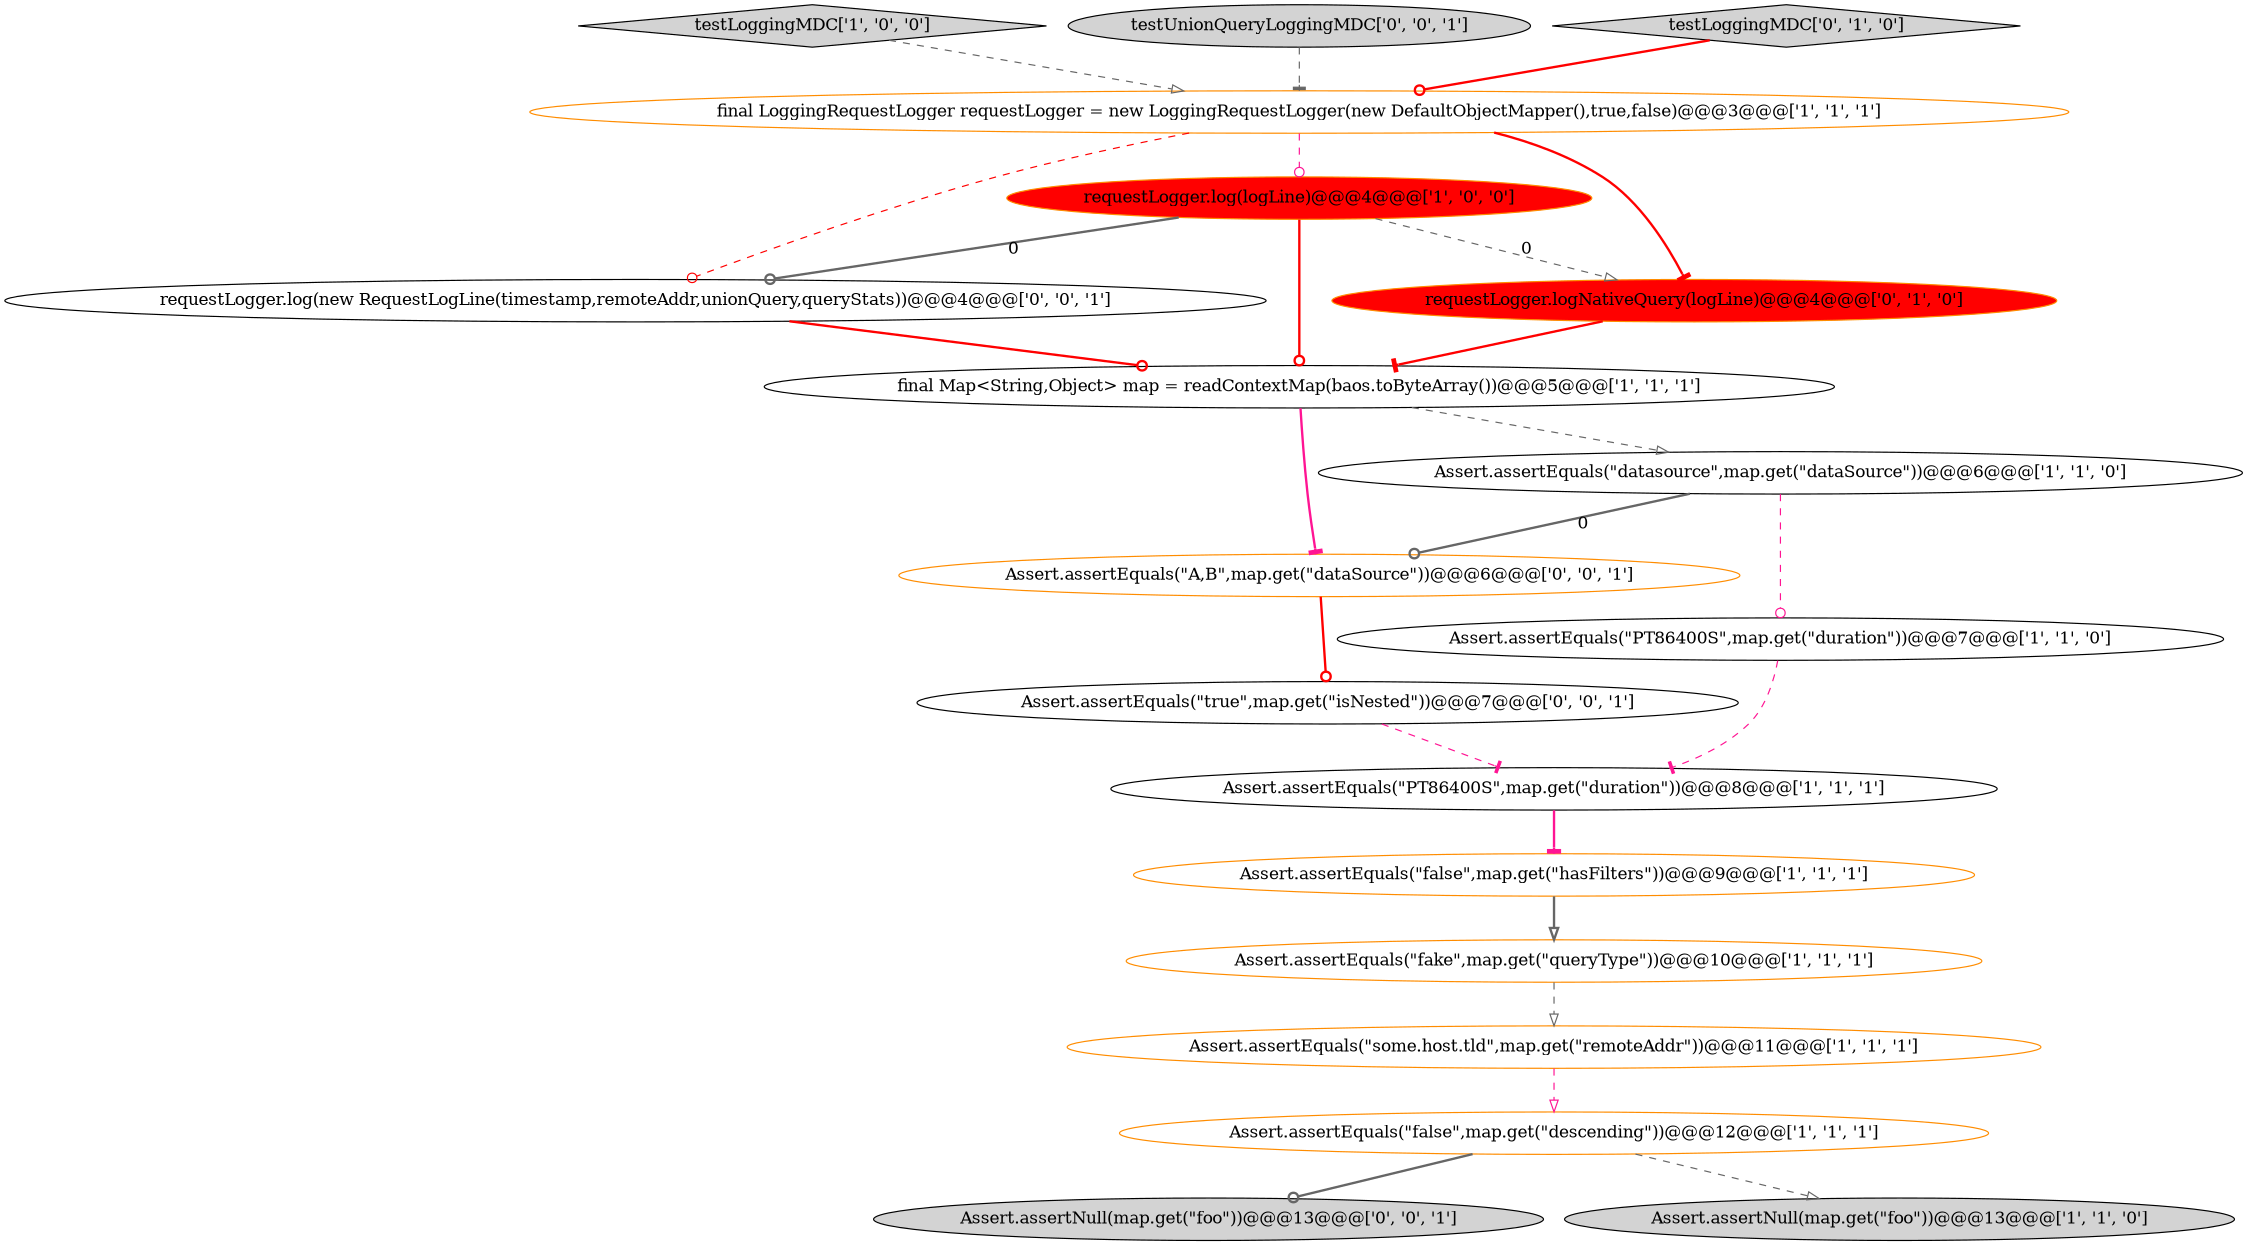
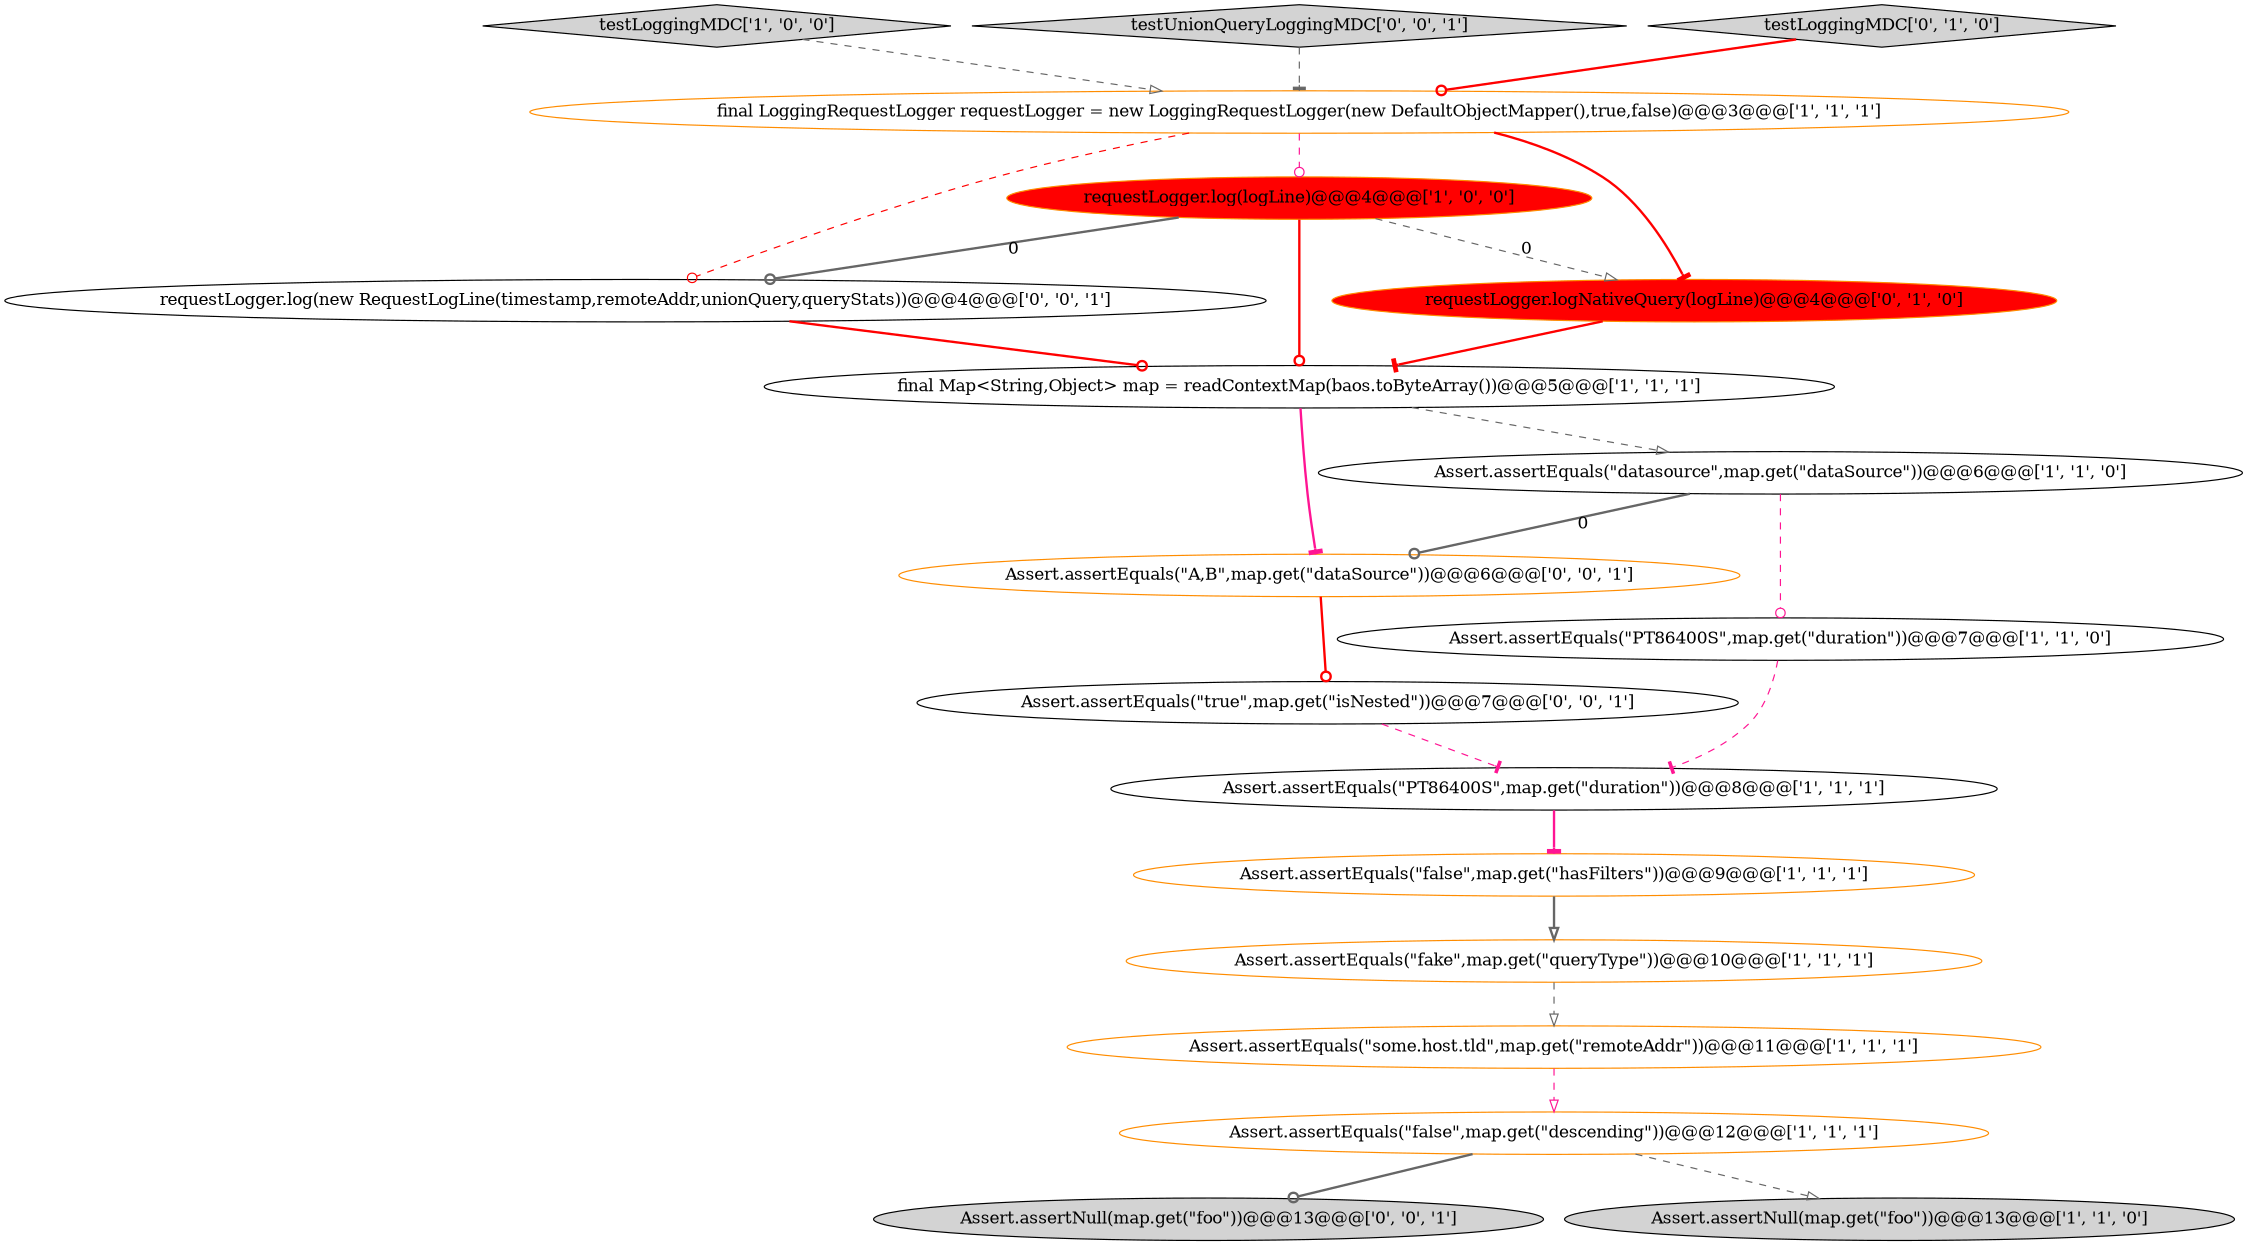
node "testUnionQueryLoggingMDC['0', '0', '1']": shape ellipse -> diamond
